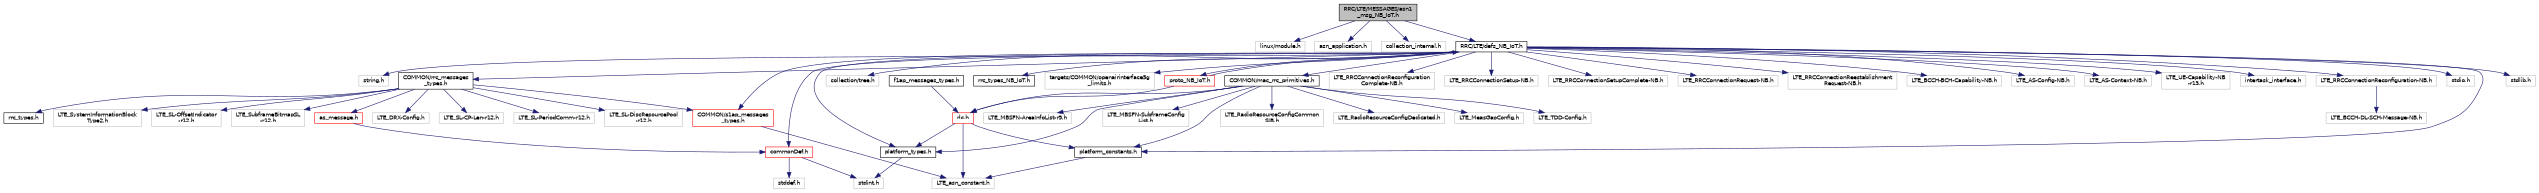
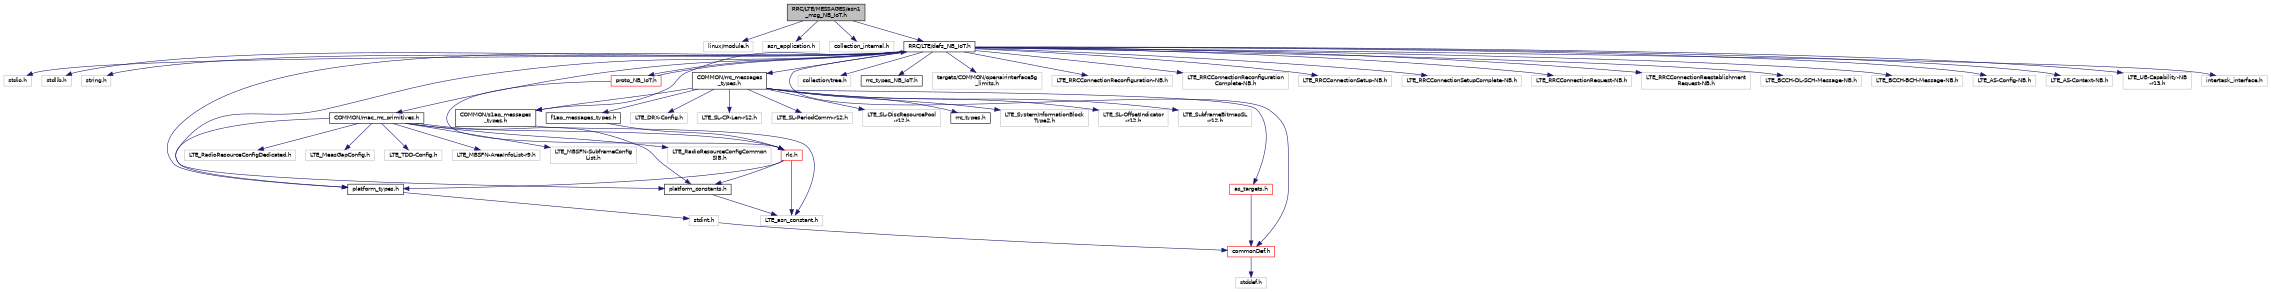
node "LTE_BCCH-BCH-Capability-NB.h": label "LTE_BCCH-BCH-Capability-NB.h" -> "LTE_BCCH-BCH-Message-NB.h"
edge "LTE_RRCConnectionReconfiguration-NB.h" -> "LTE_BCCH-DL-SCH-Message-NB.h": now "RRC/LTE/defs_NB_IoT.h" -> "LTE_BCCH-DL-SCH-Message-NB.h"
edge "COMMON/rrc_messages _types.h" -> "f1ap_messages_types.h": added
node "as_message.h": label "as_message.h" -> "as_targets.h"
node "COMMON/s1ap_messages _types.h": color red -> black
edge "commonDef.h" -> "stdint.h": reversed
